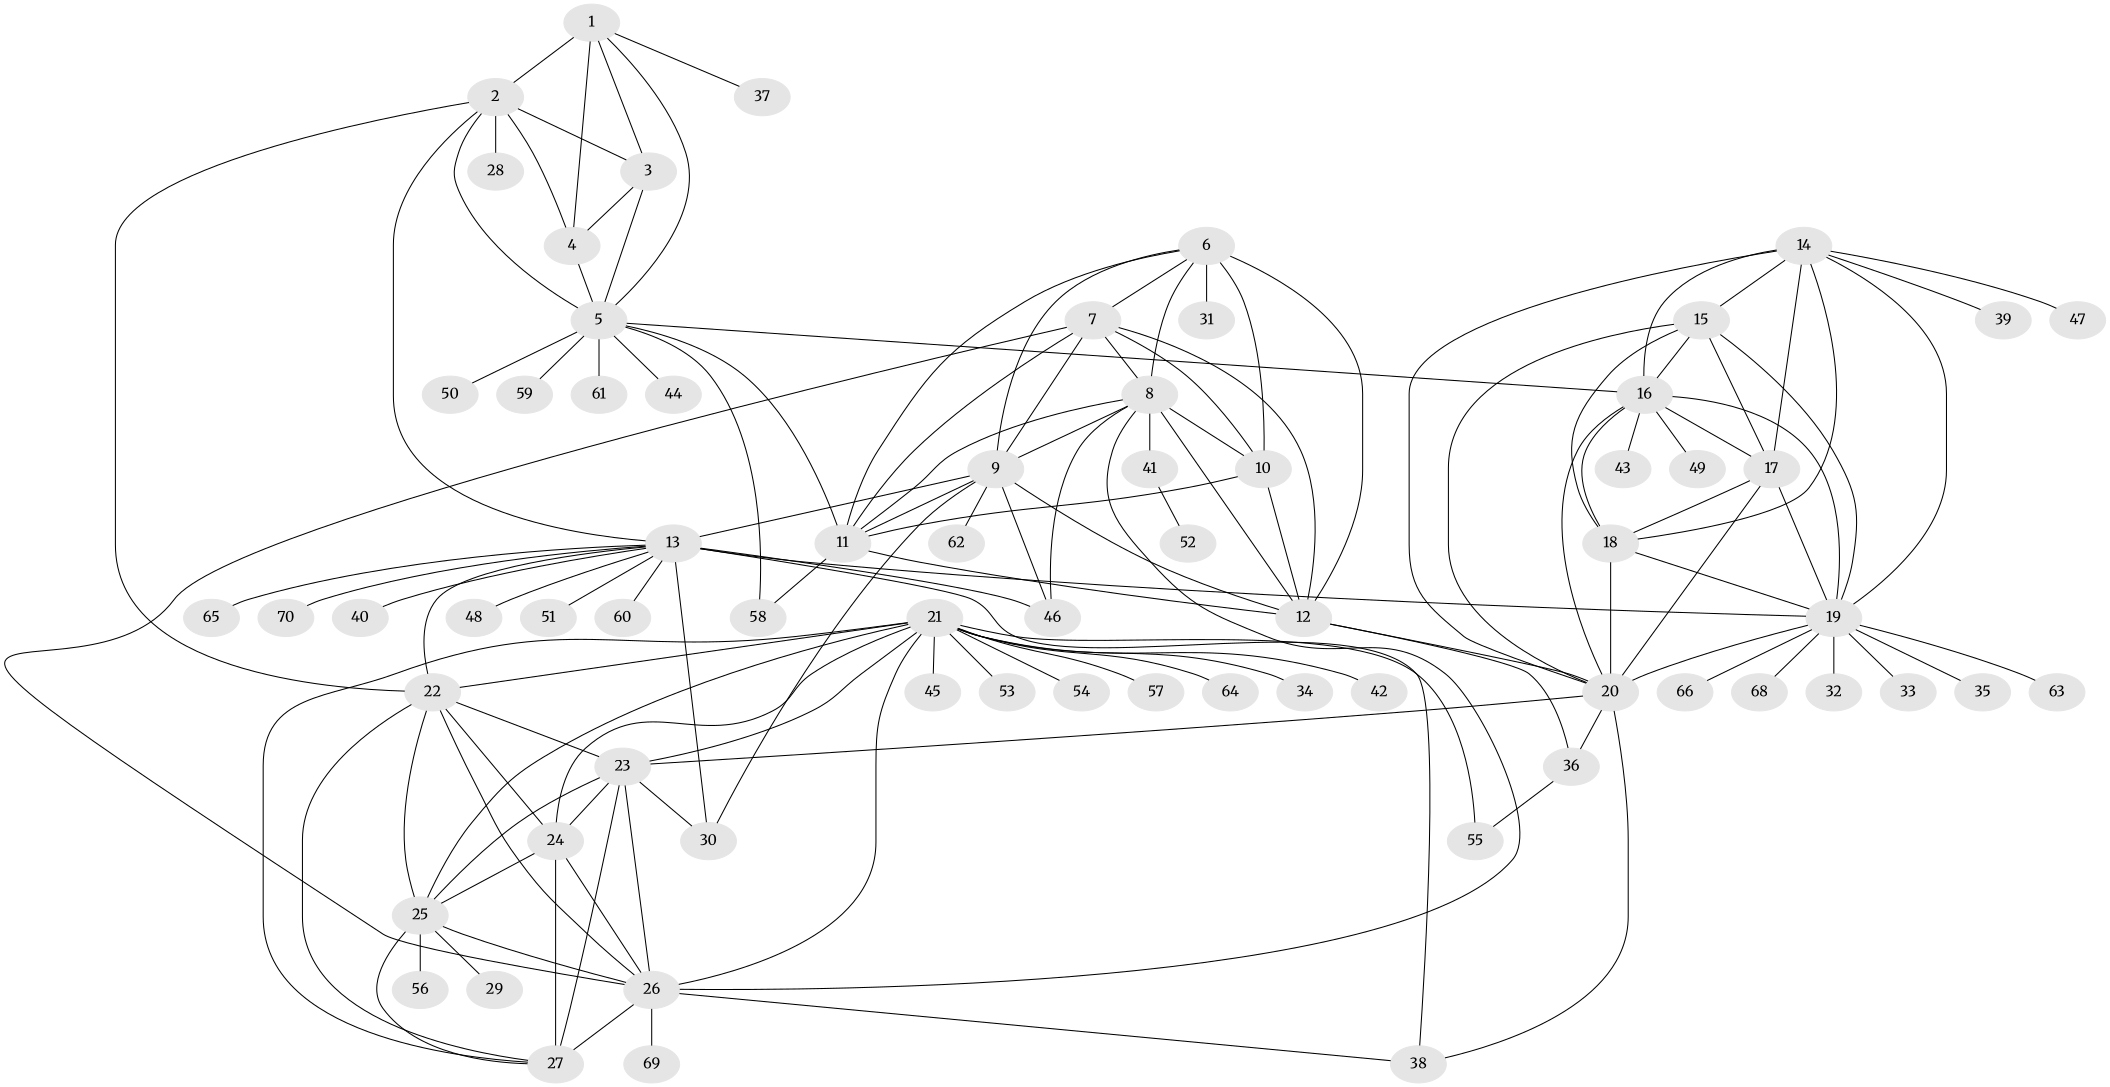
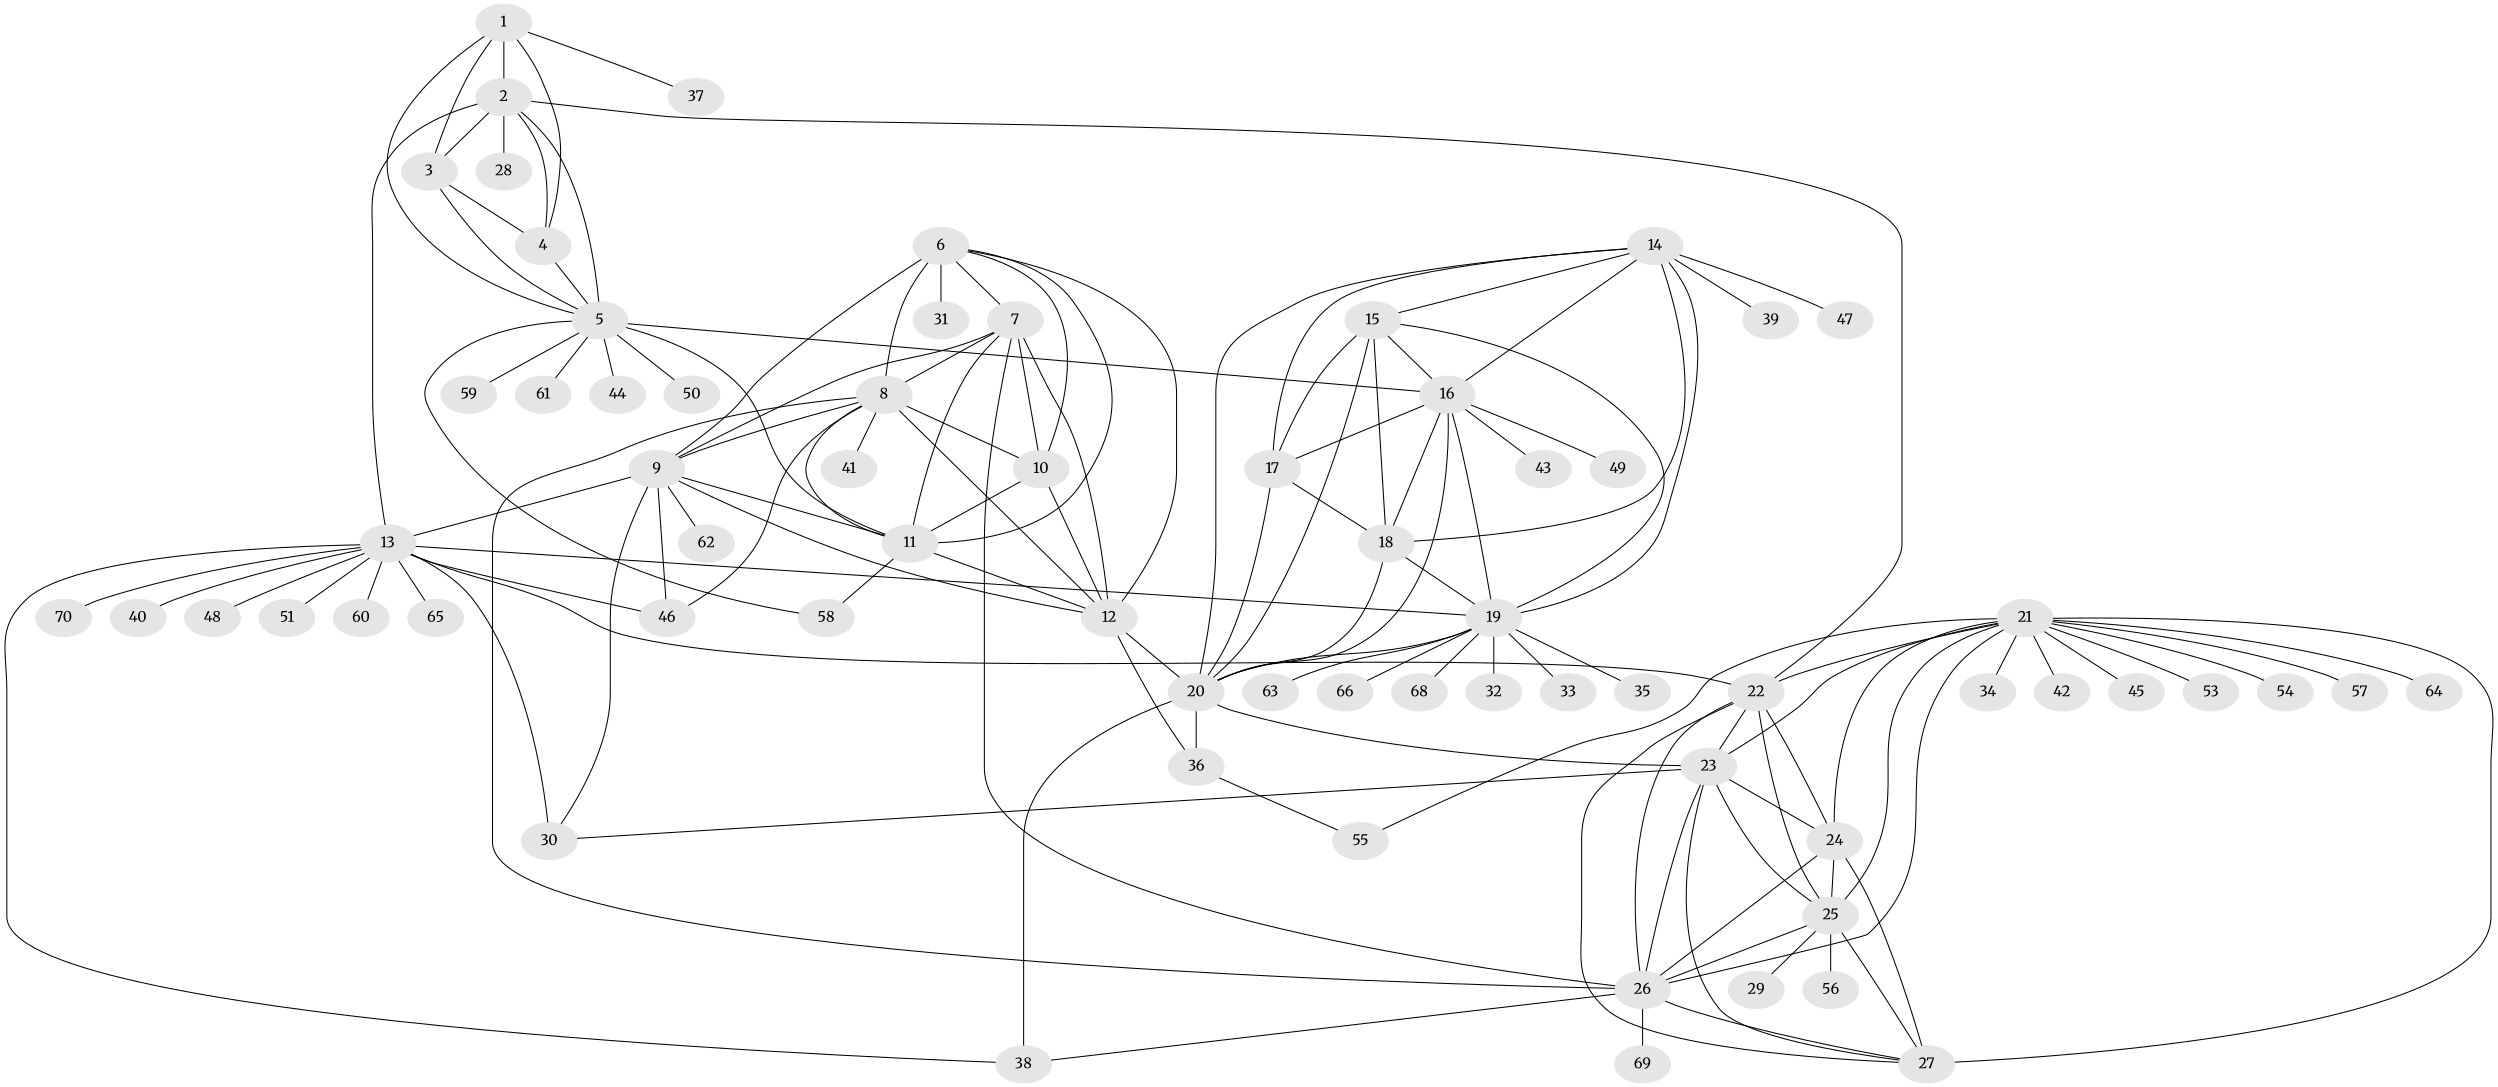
node "52": removed
edge "17" -- "19": removed
